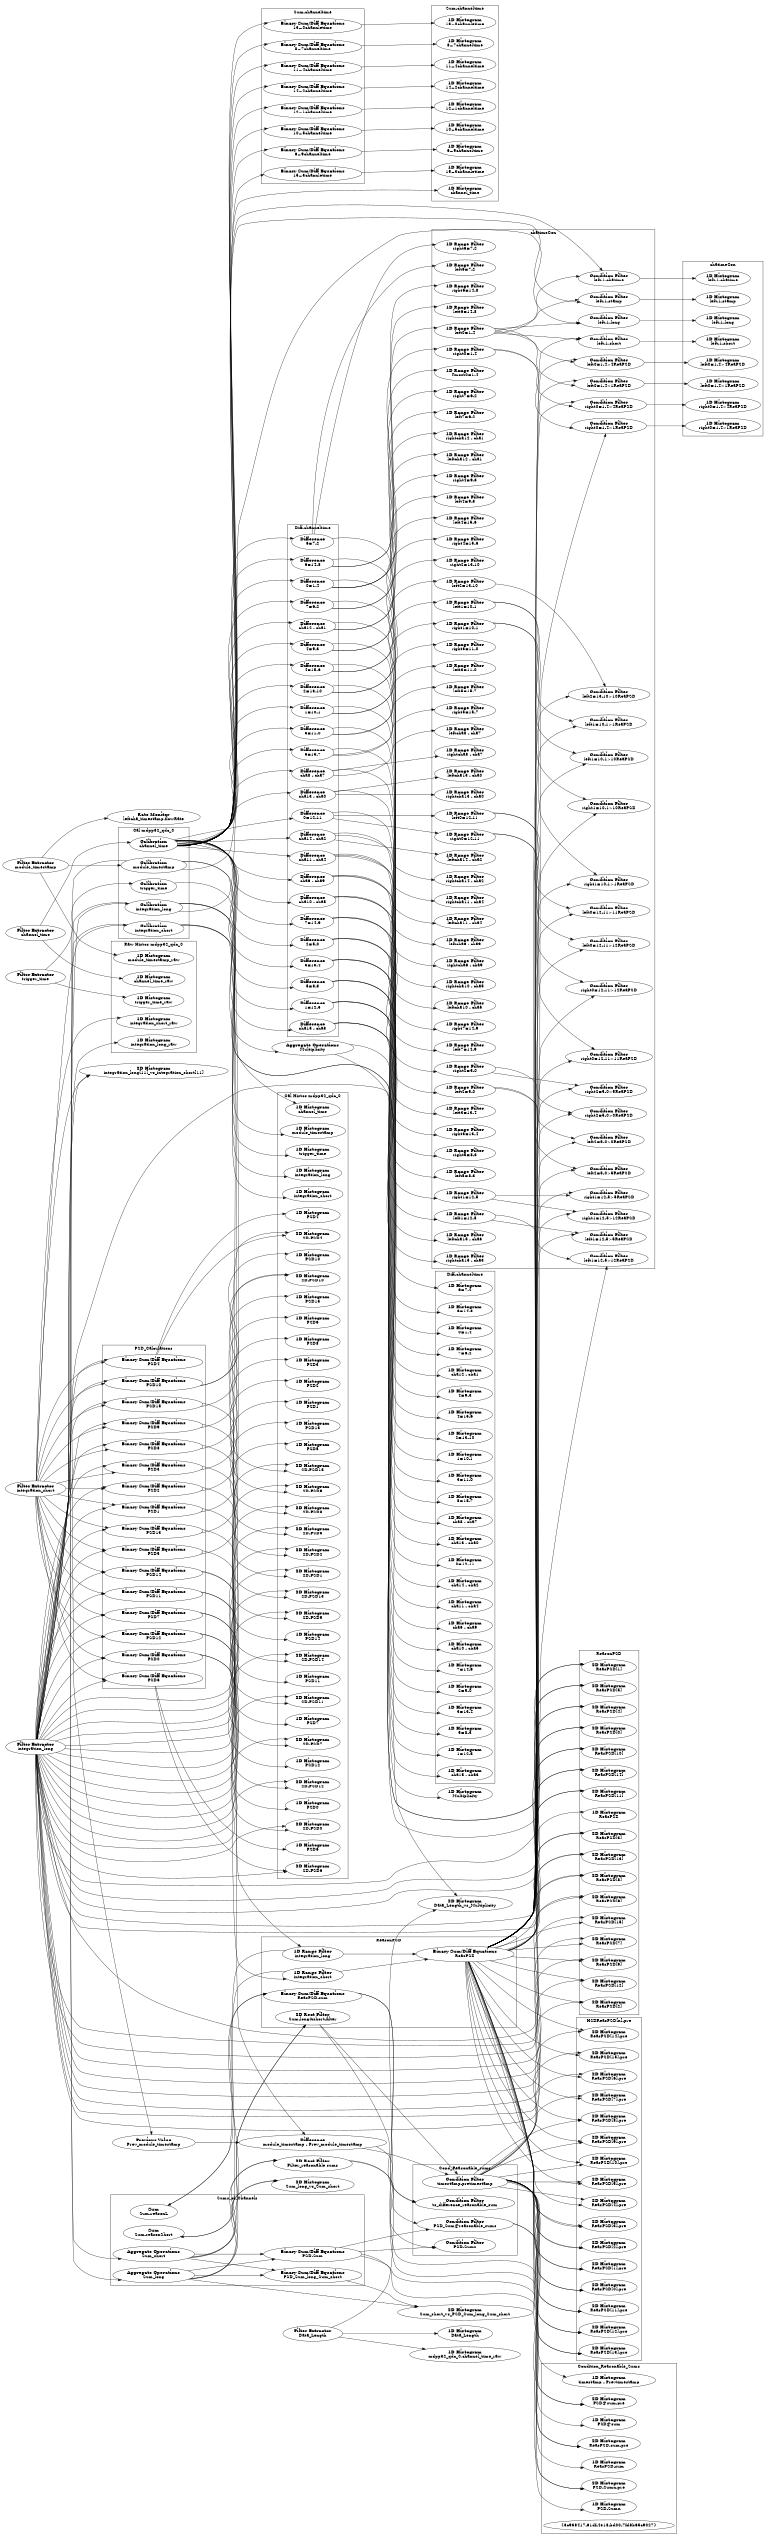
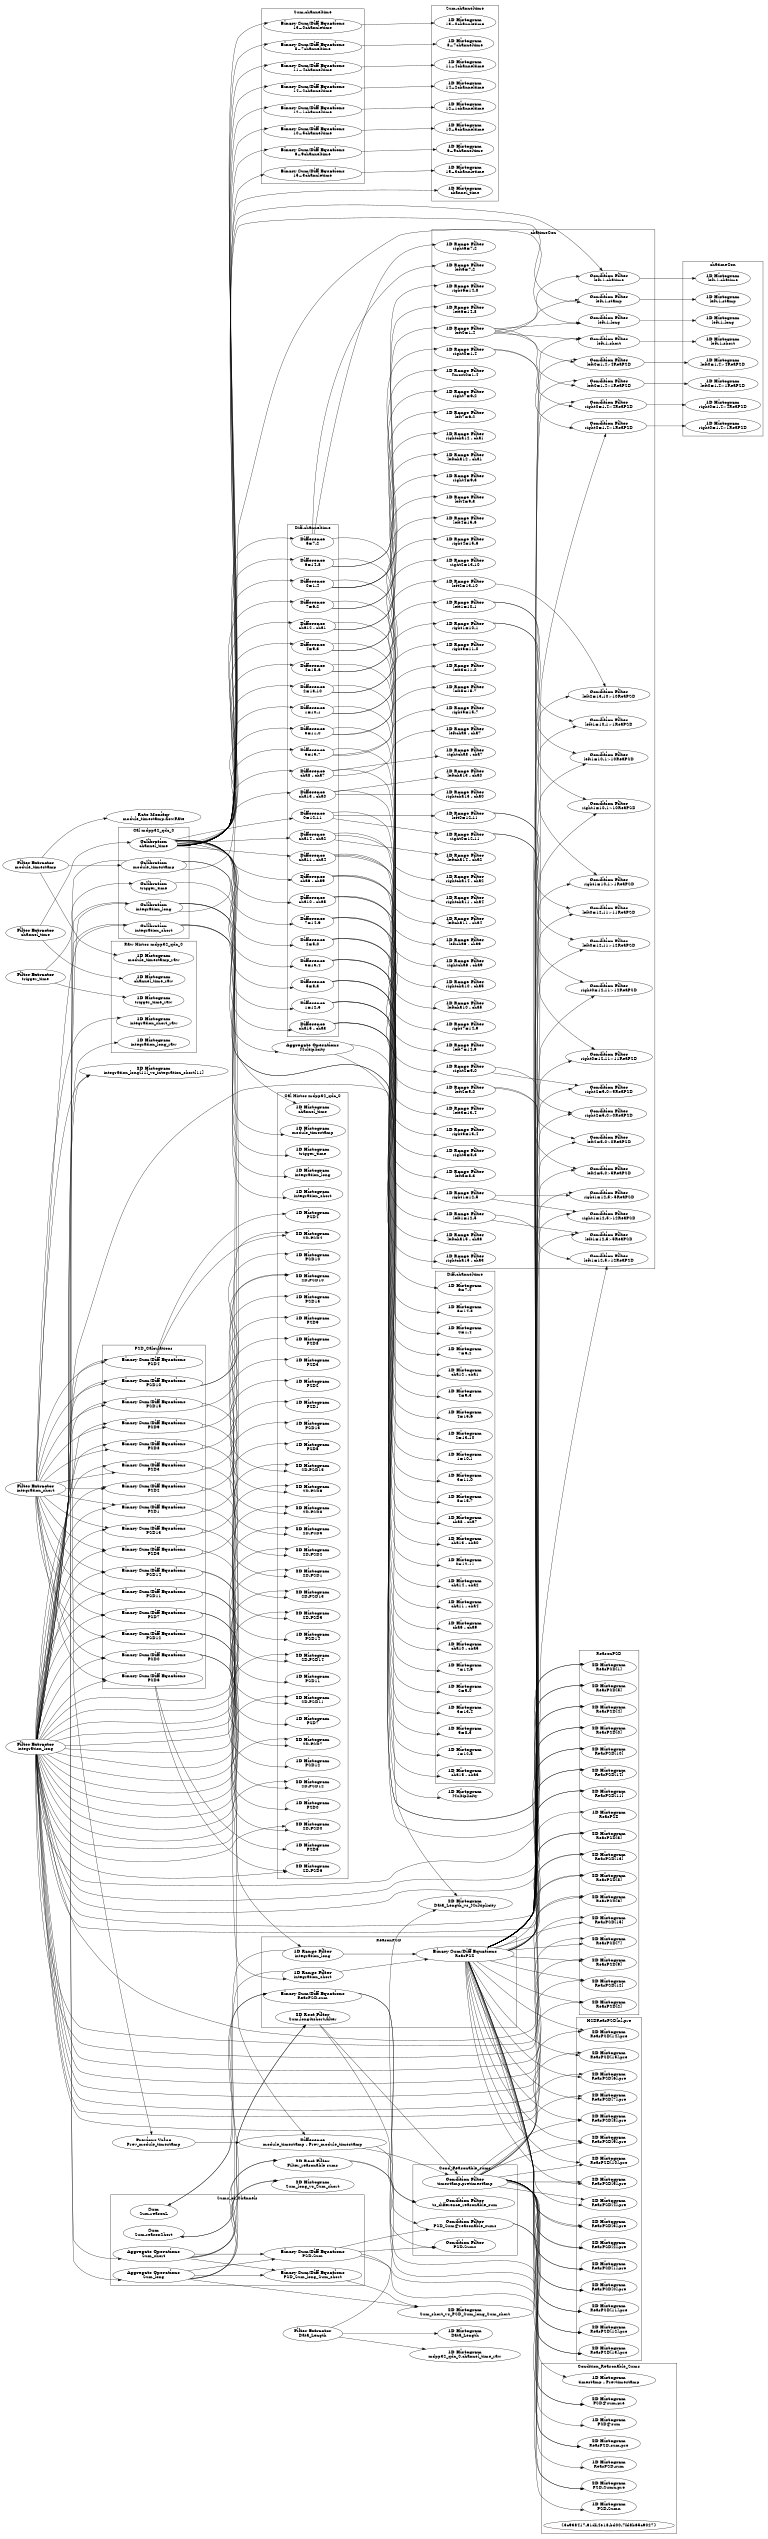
node "Rate Monitor": text "leftcha_timestamp.flowRate" -> "module_timestamp.flowRate"
